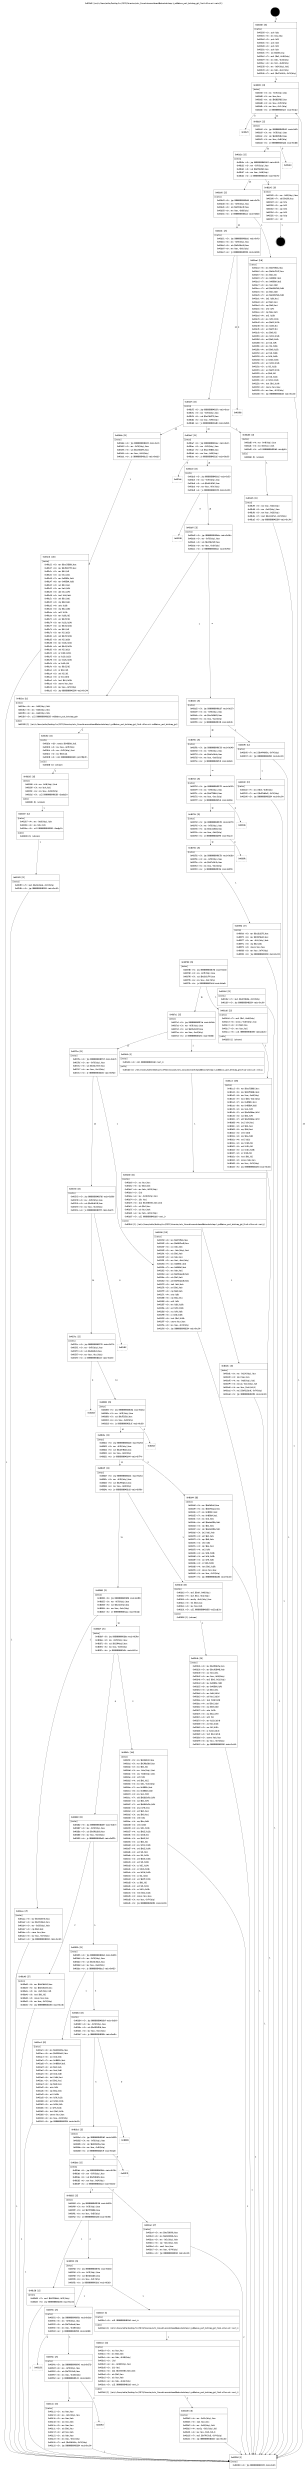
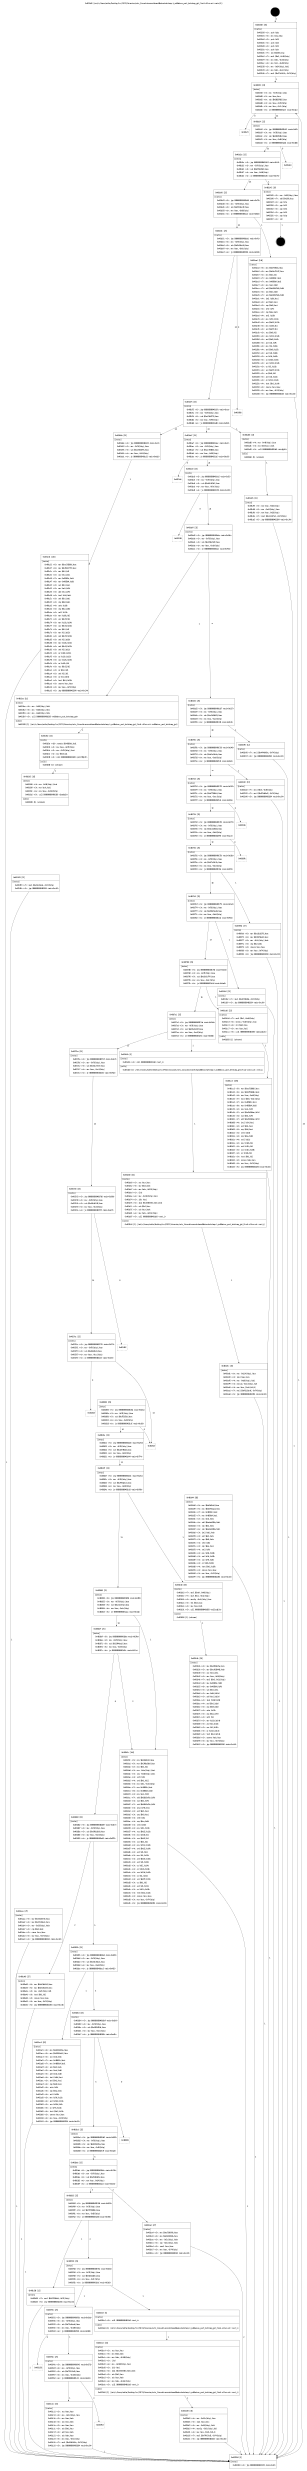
edge "0x401b98 [12]" -> "0x402132 [19]": now "0x40170b [25]" -> "0x402132 [19]"
node "0x401fe7 [12]": removed
node "0x40176f [25]": added
node "0x401f3d [101]": removed
edge "0x4017ec [25]" -> "0x401805 [25]": now "0x4017ec [25]" -> "0x4021df"
edge "0x40181e [25]" -> "0x401d44 [88]": removed, label "2"
edge "0x401850 [25]" -> "0x401aaa [27]": now "0x401850 [25]" -> "0x401d9c [164]"
edge "0x401b36 [98]" -> "0x402204 [5]": removed, label "1"
node "0x402170": removed
